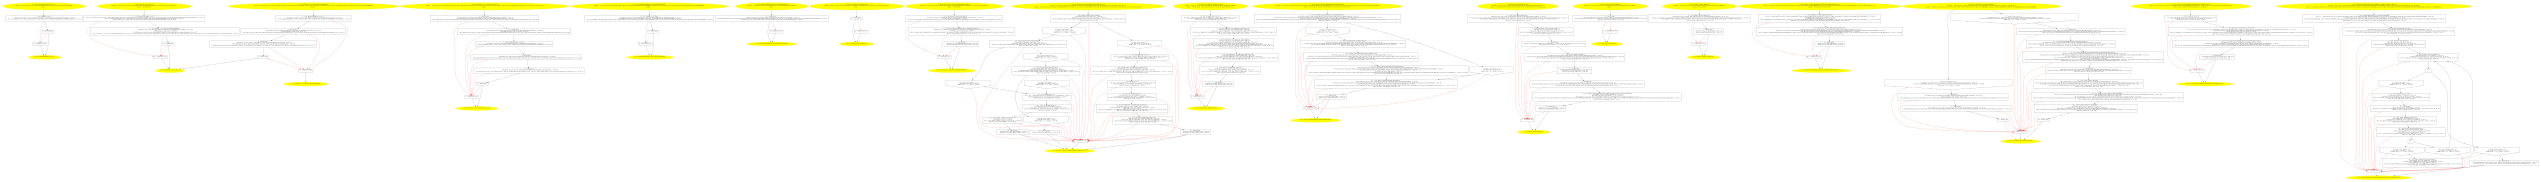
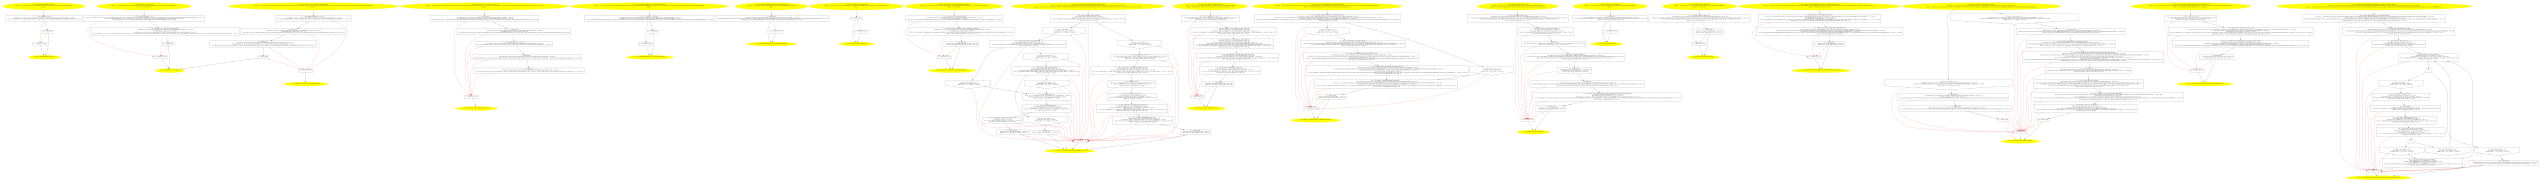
node "9:  method_body": removed
